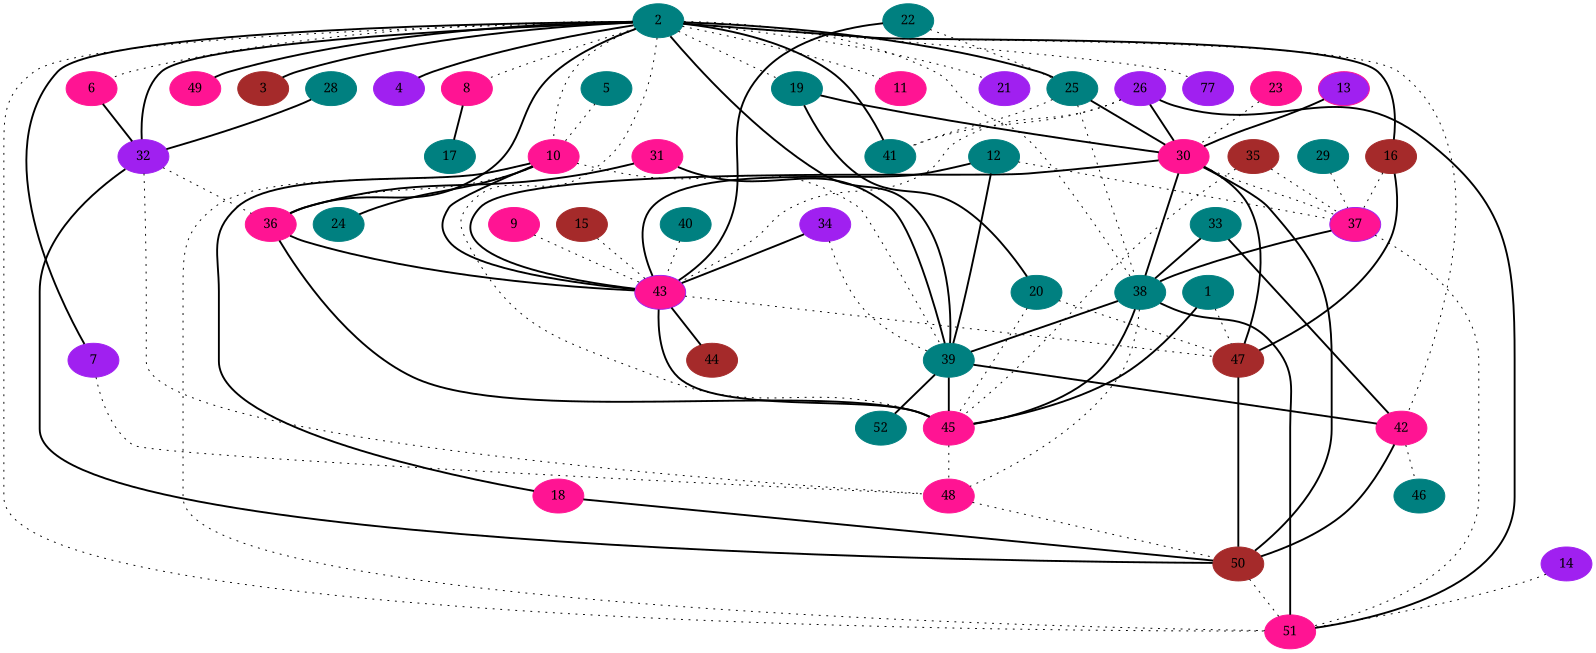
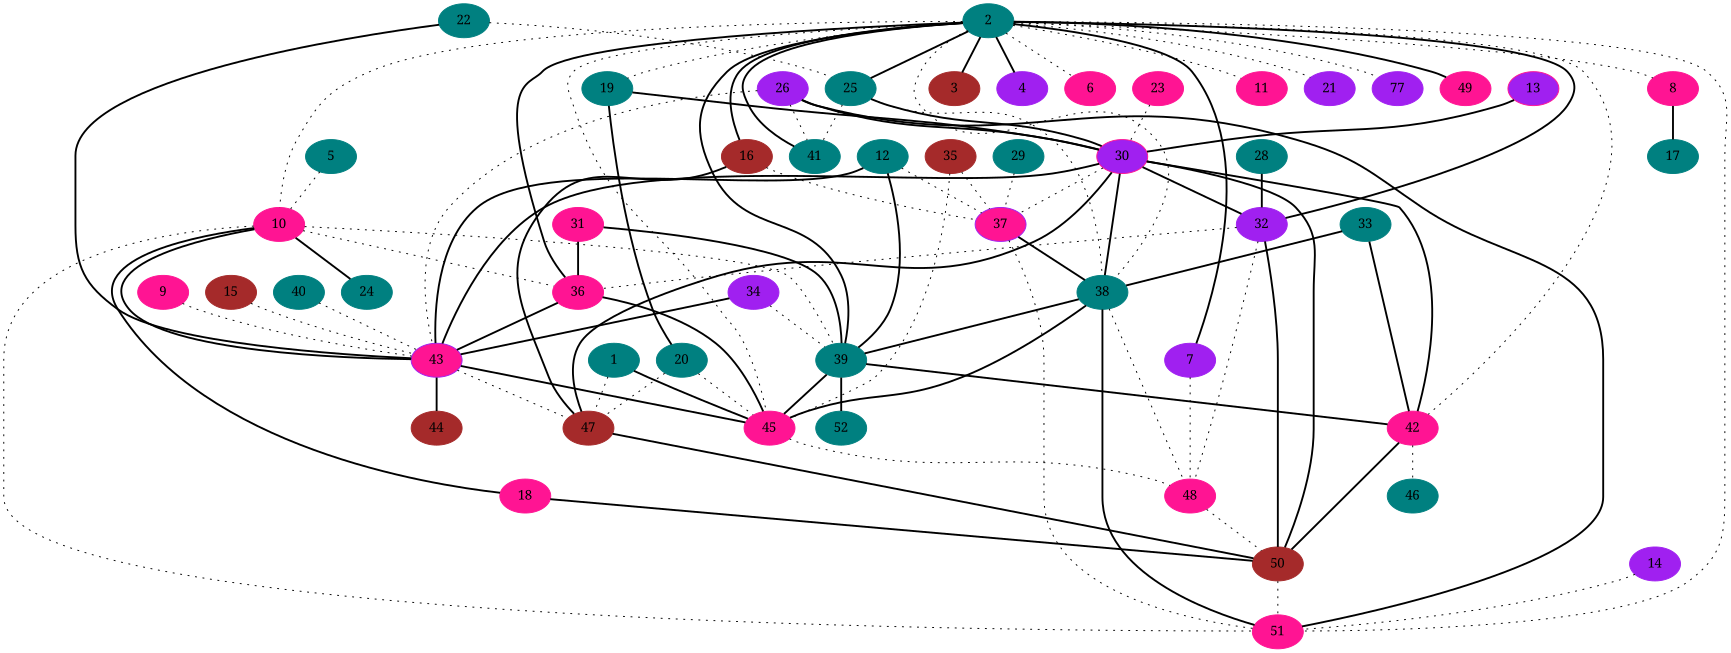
edge "6" -- "32": now "30" -- "32"
node "30": fillcolor deeppink -> purple
edge "30" -- "42": added
